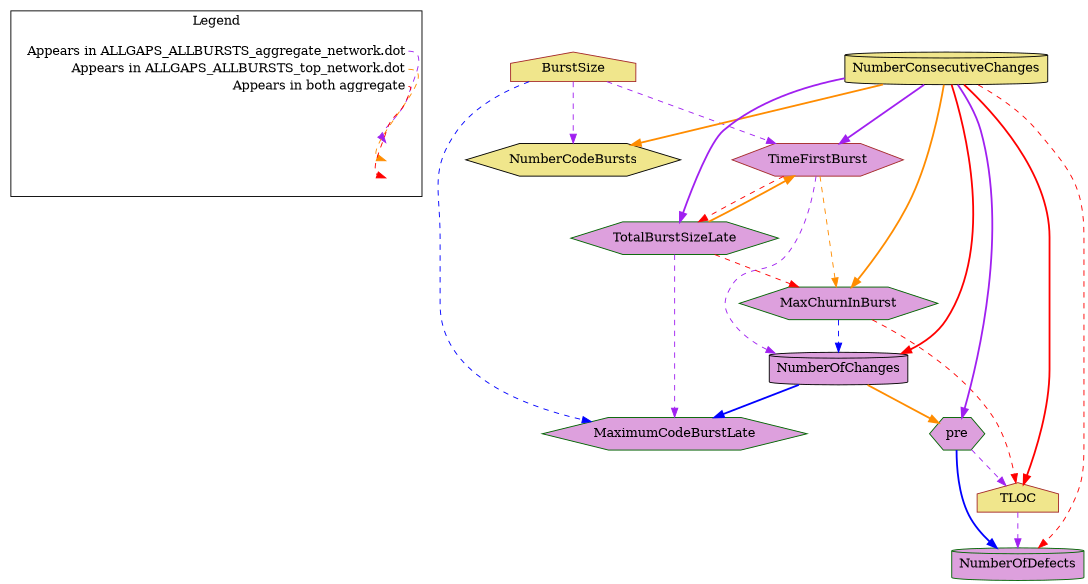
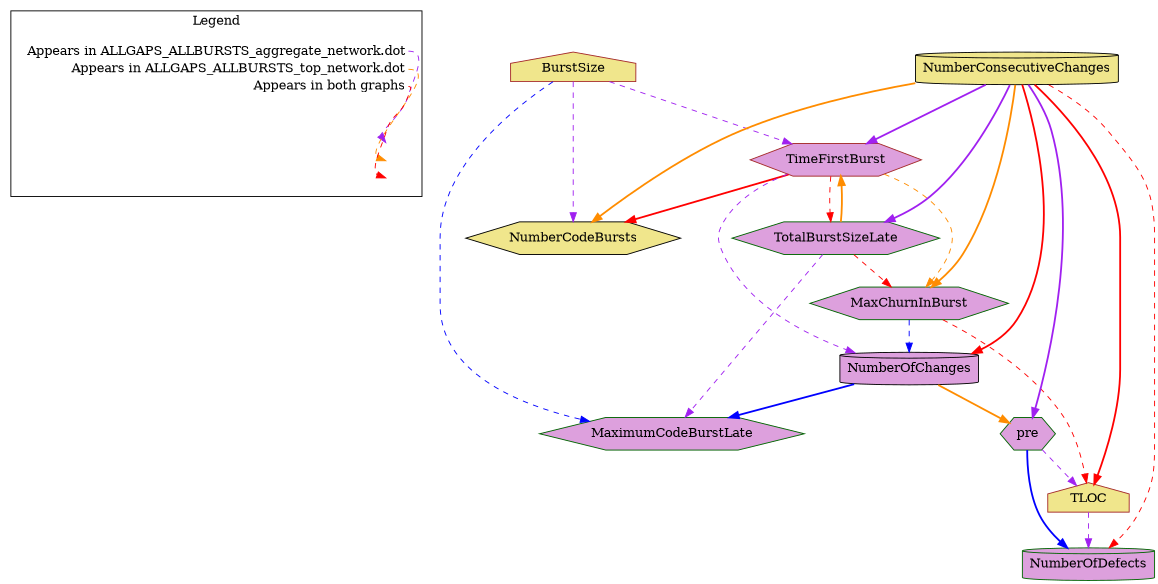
node "Appears in ALLGAPS_ALLBURSTS_aggregate_network.dot": text "Appears in both aggregate" -> "Appears in both graphs"
edge "TimeFirstBurst" -> "NumberCodeBursts": added
